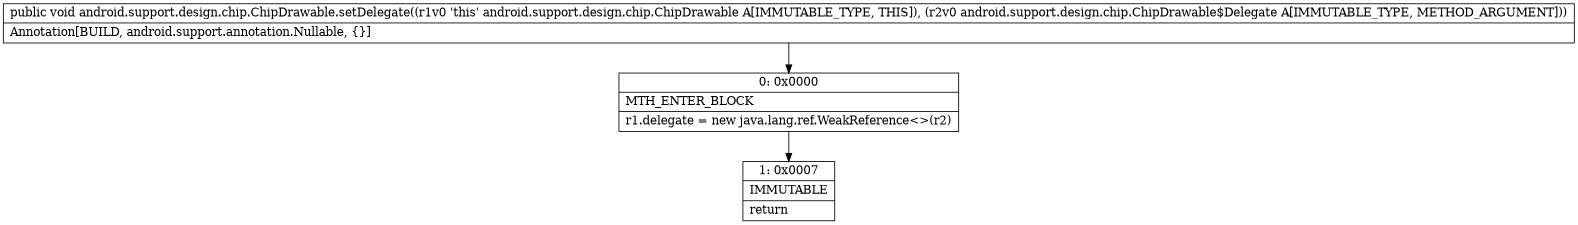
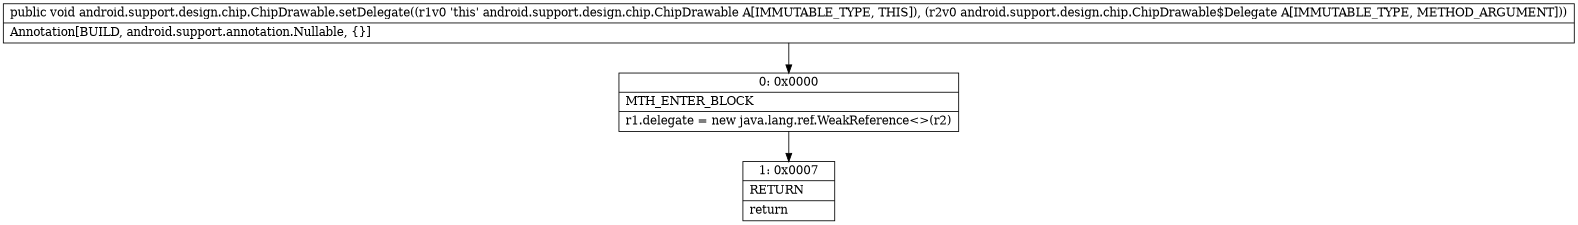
node "1: 0x0007": text "IMMUTABLE" -> "RETURN"
